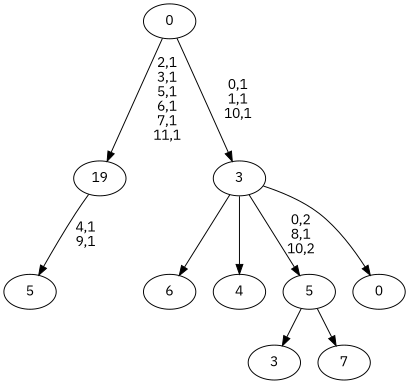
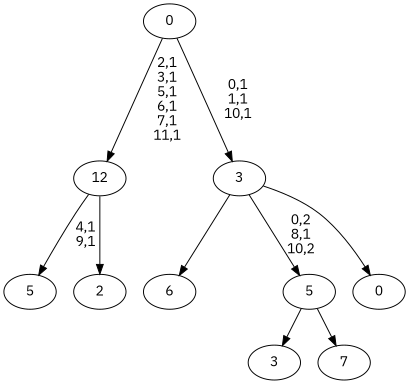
node "19": label "19" -> "12"
node "2": added
node "4": removed
